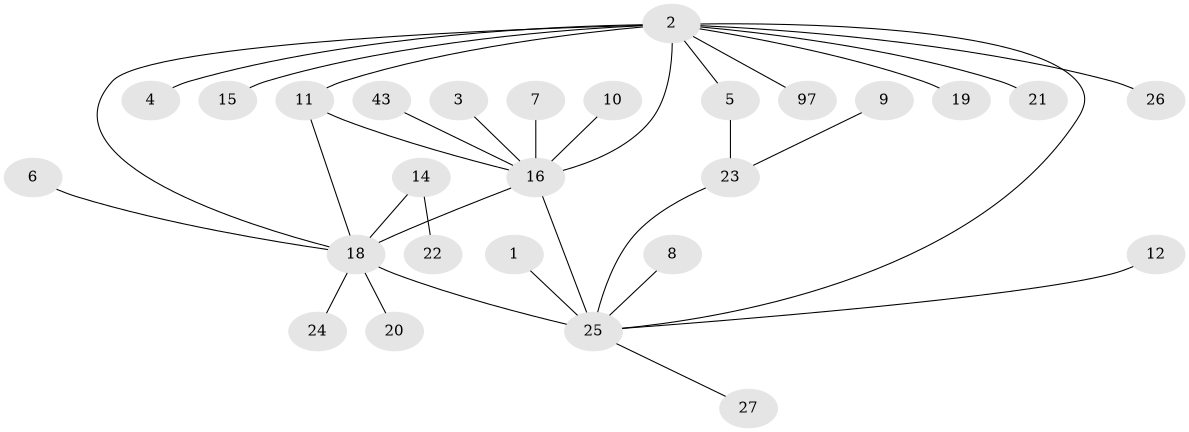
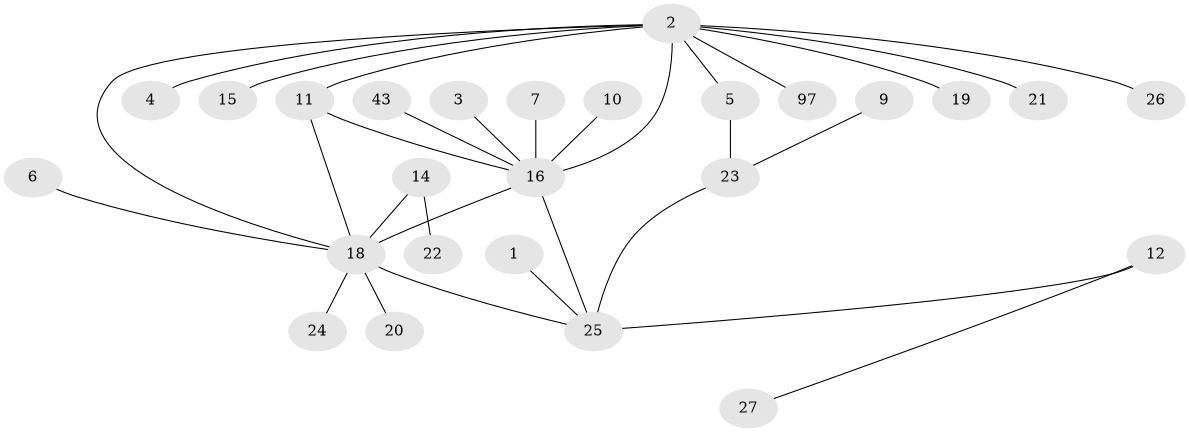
edge "2" -- "25": removed
node "8": removed
edge "25" -- "27": now "12" -- "27"
